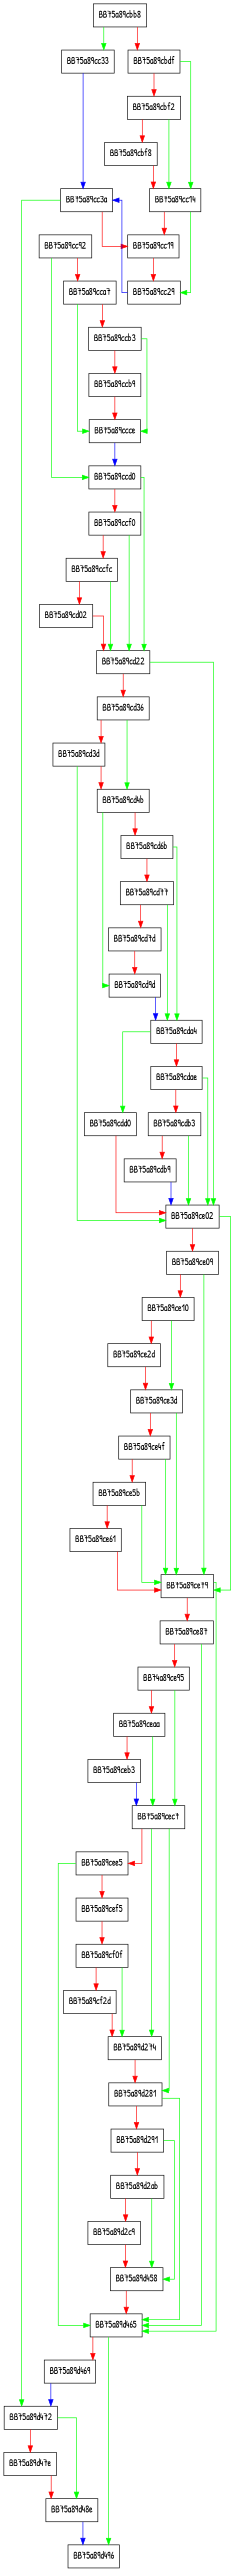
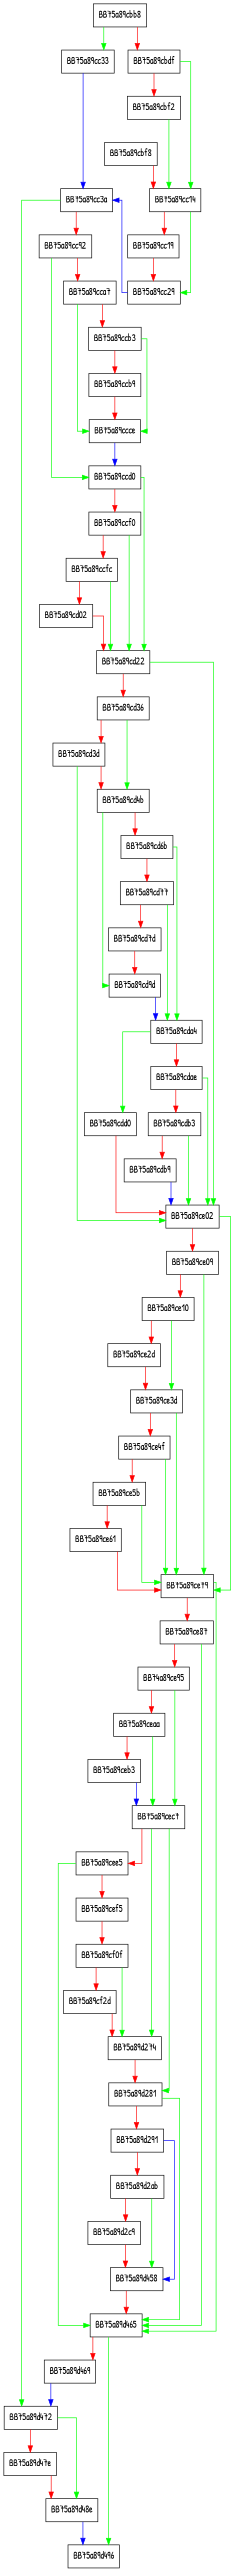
edge "BB75a89cbf2" -> "BB75a89cbf8": removed
edge "BB75a89cc3a" -> "BB75a89cc19": now "BB75a89cc3a" -> "BB75a89cc92"
edge "BB75a89d291" -> "BB75a89d458": color green -> blue
